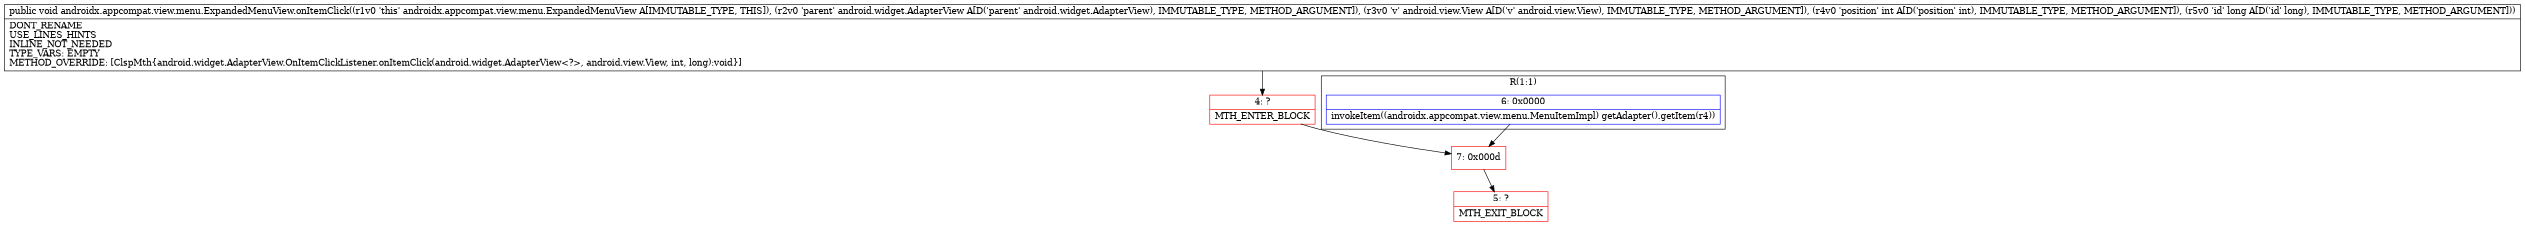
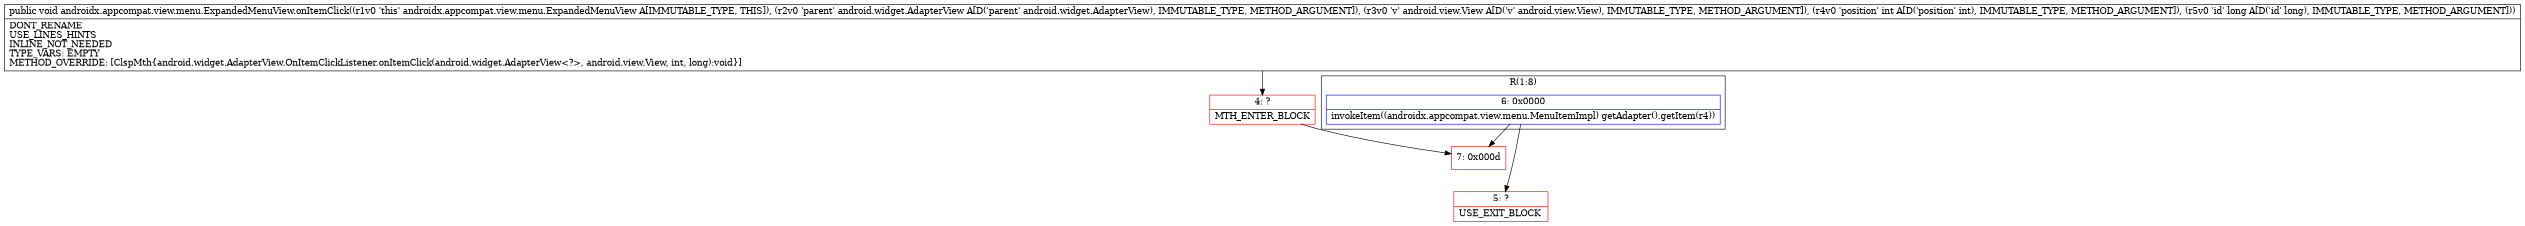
cluster "R(1:1)": label "R(1:1)" -> "R(1:8)"
edge "7: 0x000d" -> "5: ?": now "6: 0x0000" -> "5: ?"
node "5: ?": text "MTH_EXIT_BLOCK" -> "USE_EXIT_BLOCK"
